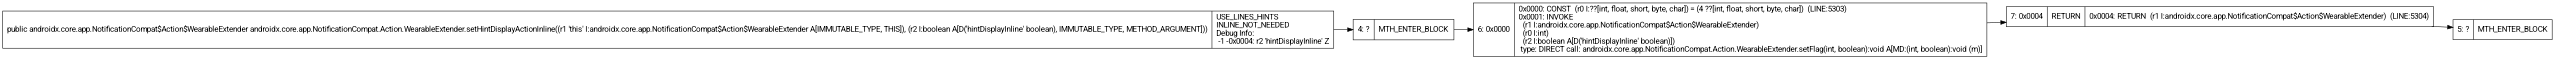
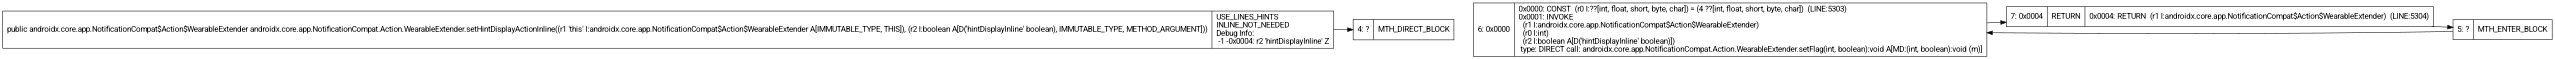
node "4: ?": text "MTH_ENTER_BLOCK" -> "MTH_DIRECT_BLOCK"
edge "4: ?" -> "6: 0x0000": now "5: ?" -> "6: 0x0000"
